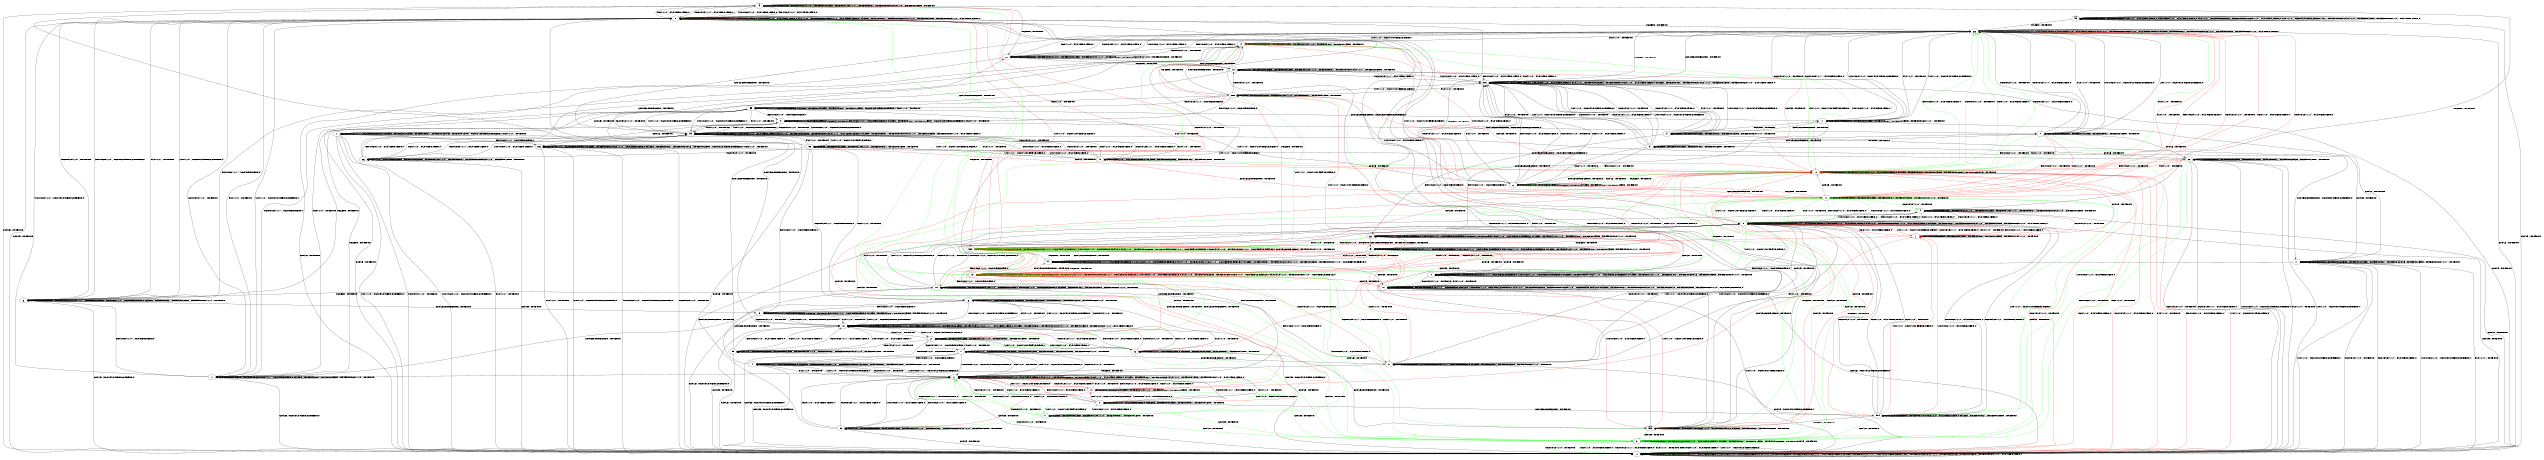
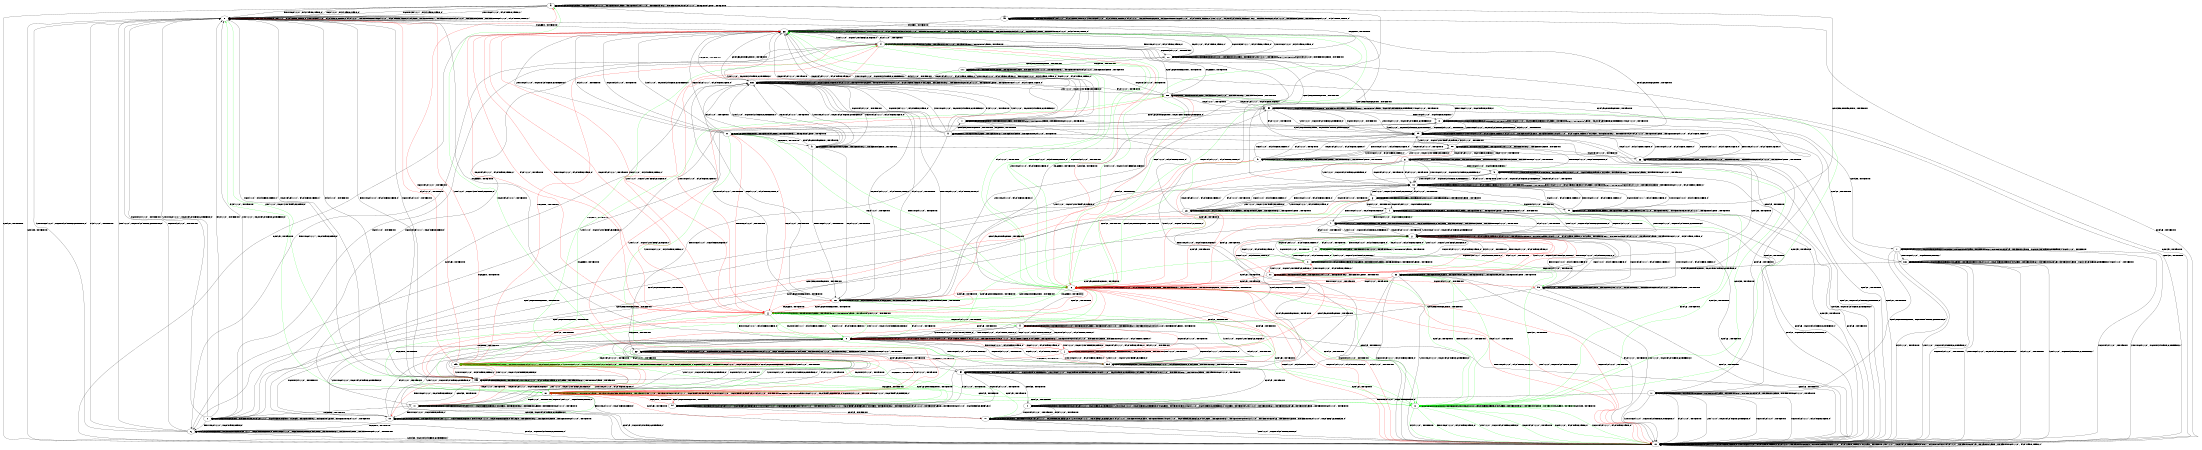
edge "p" -> "c": added, label "CLOSE / TIMEOUT"
edge "o" -> "m": now "aaa" -> "m"
edge "q" -> "b": reversed
edge "uu" -> "oo": now "aaa" -> "oo"
edge "u" -> "n": removed, label "CLOSE / TIMEOUT"
